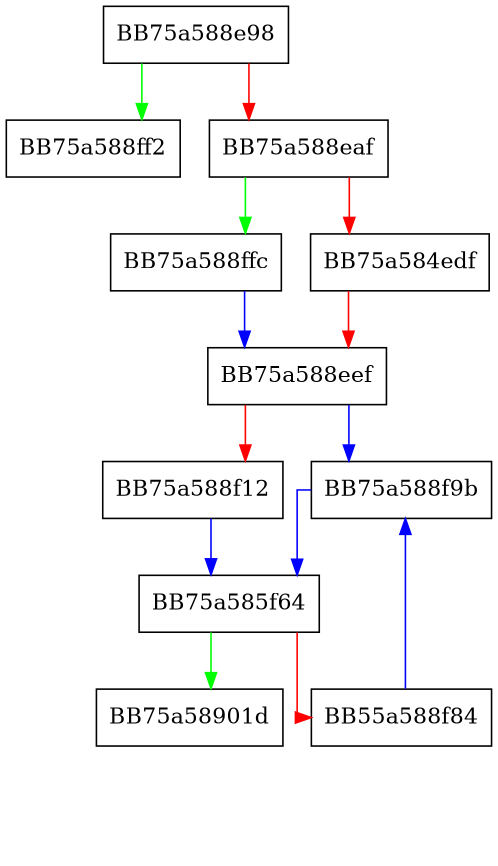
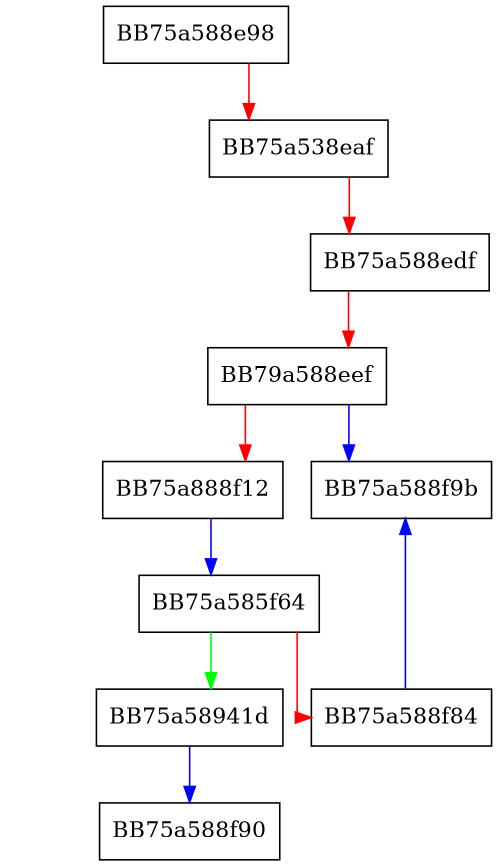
node "BB75a588ff2": removed
node "BB75a588eaf": label "BB75a588eaf" -> "BB75a538eaf"
node "BB75a588ffc": removed
node "BB75a584edf": label "BB75a584edf" -> "BB75a588edf"
node "BB75a588eef": label "BB75a588eef" -> "BB79a588eef"
node "BB75a588f12": label "BB75a588f12" -> "BB75a888f12"
edge "BB75a588f9b" -> "BB75a585f64": removed
node "BB75a58901d": label "BB75a58901d" -> "BB75a58941d"
node "BB55a588f84": label "BB55a588f84" -> "BB75a588f84"
node "BB75a588f90": added
